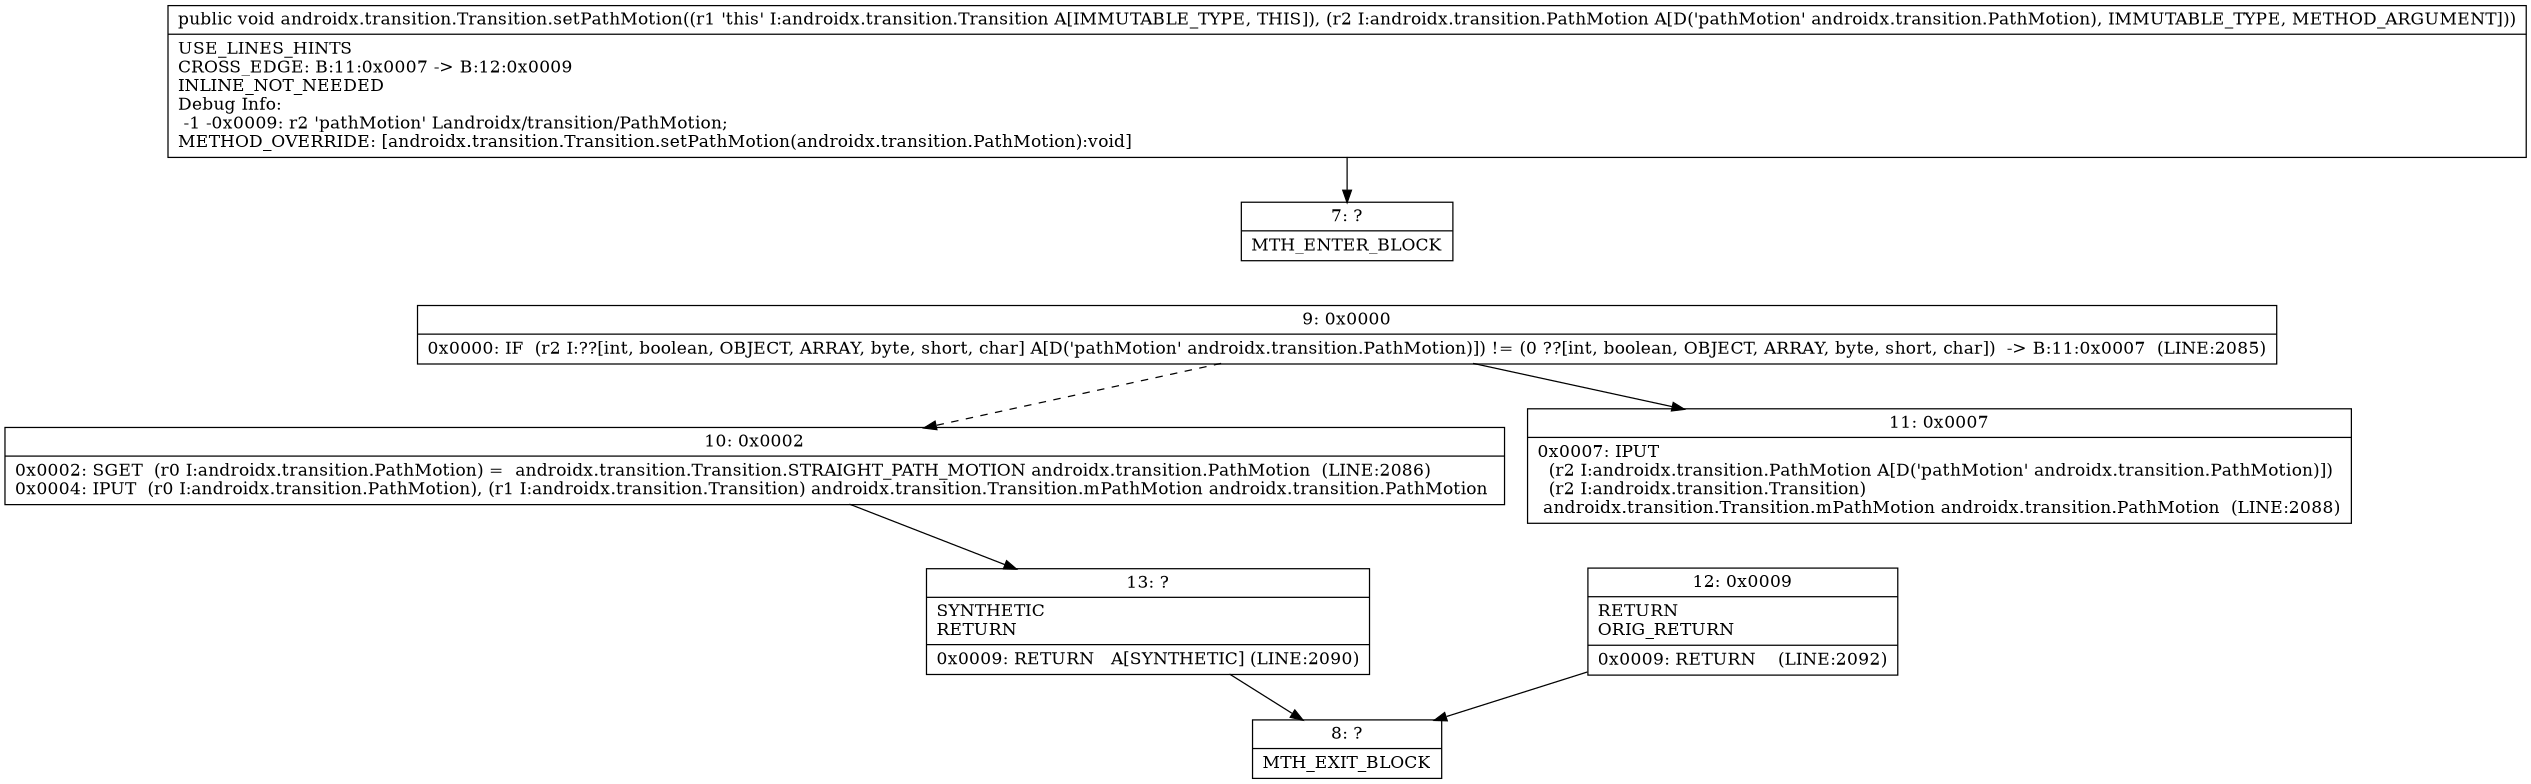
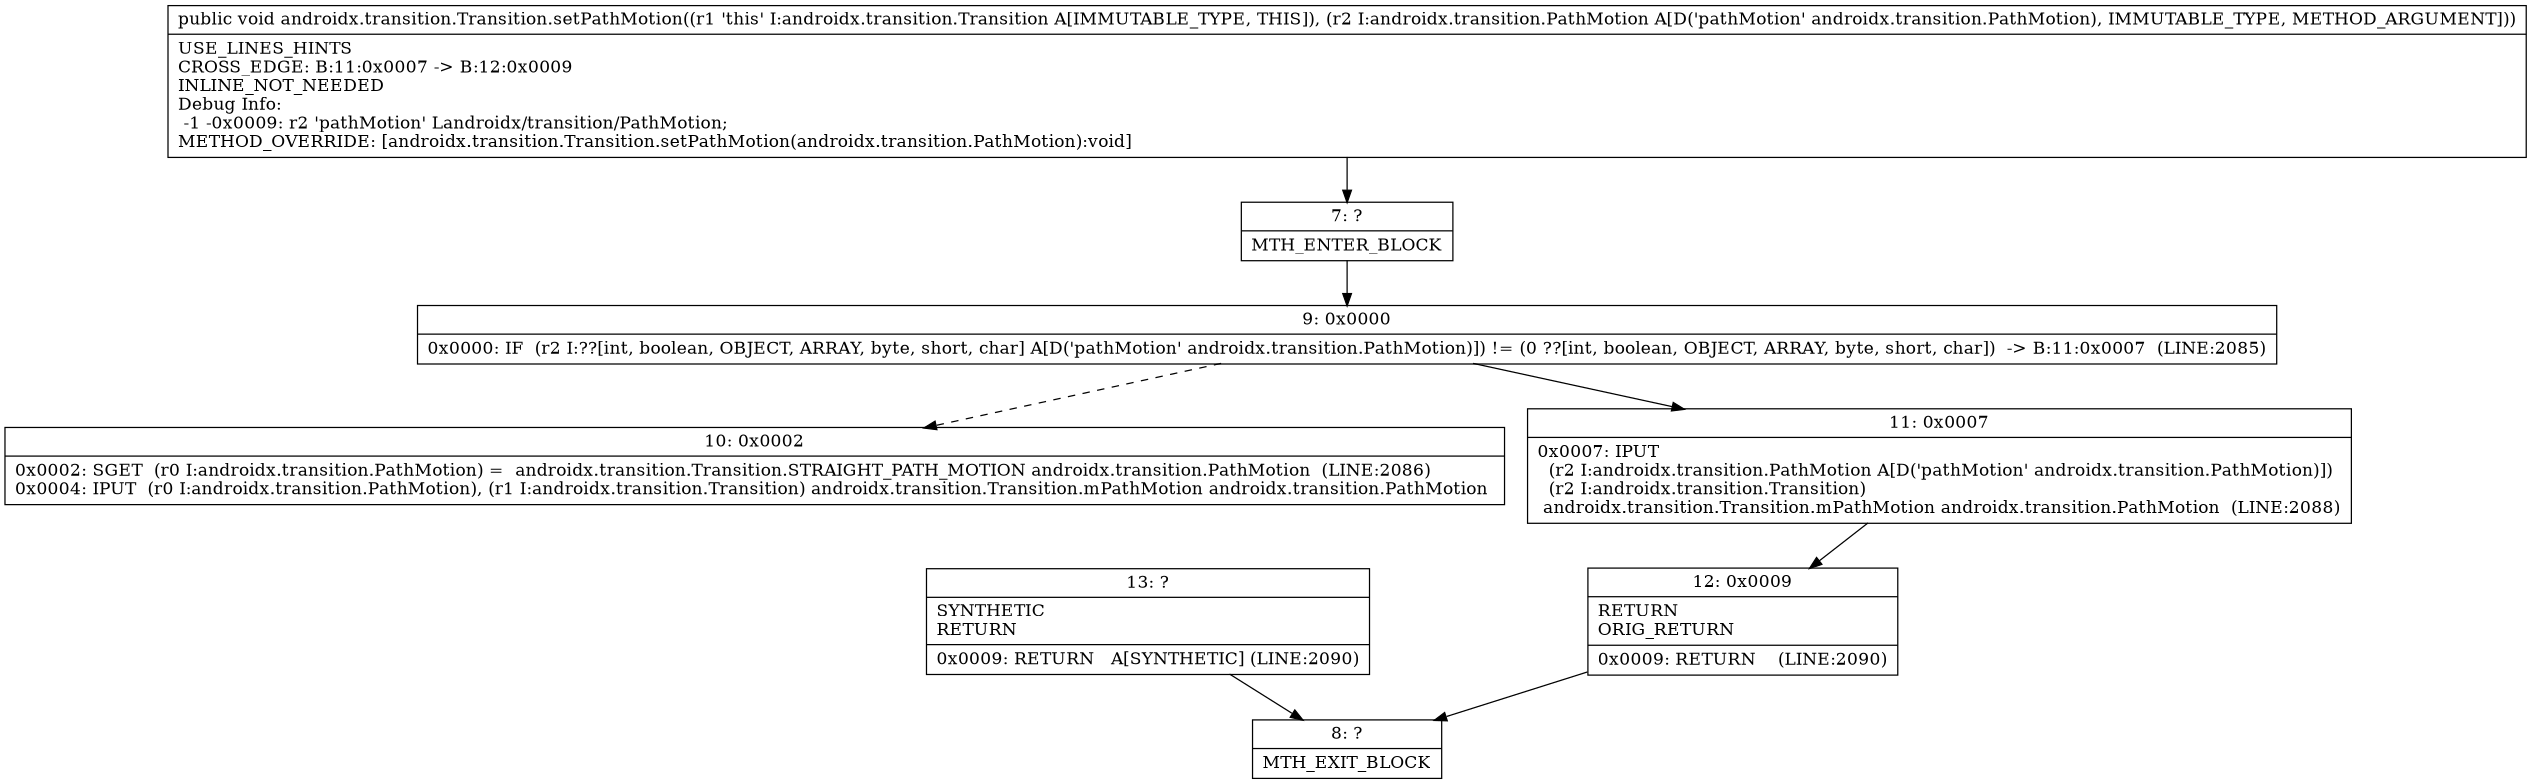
edge "7: ?" -> "9: 0x0000": added
edge "10: 0x0002" -> "13: ?": removed
edge "11: 0x0007" -> "12: 0x0009": added
node "12: 0x0009": text "0x0009: RETURN    (LINE:2092)" -> "0x0009: RETURN    (LINE:2090)"
